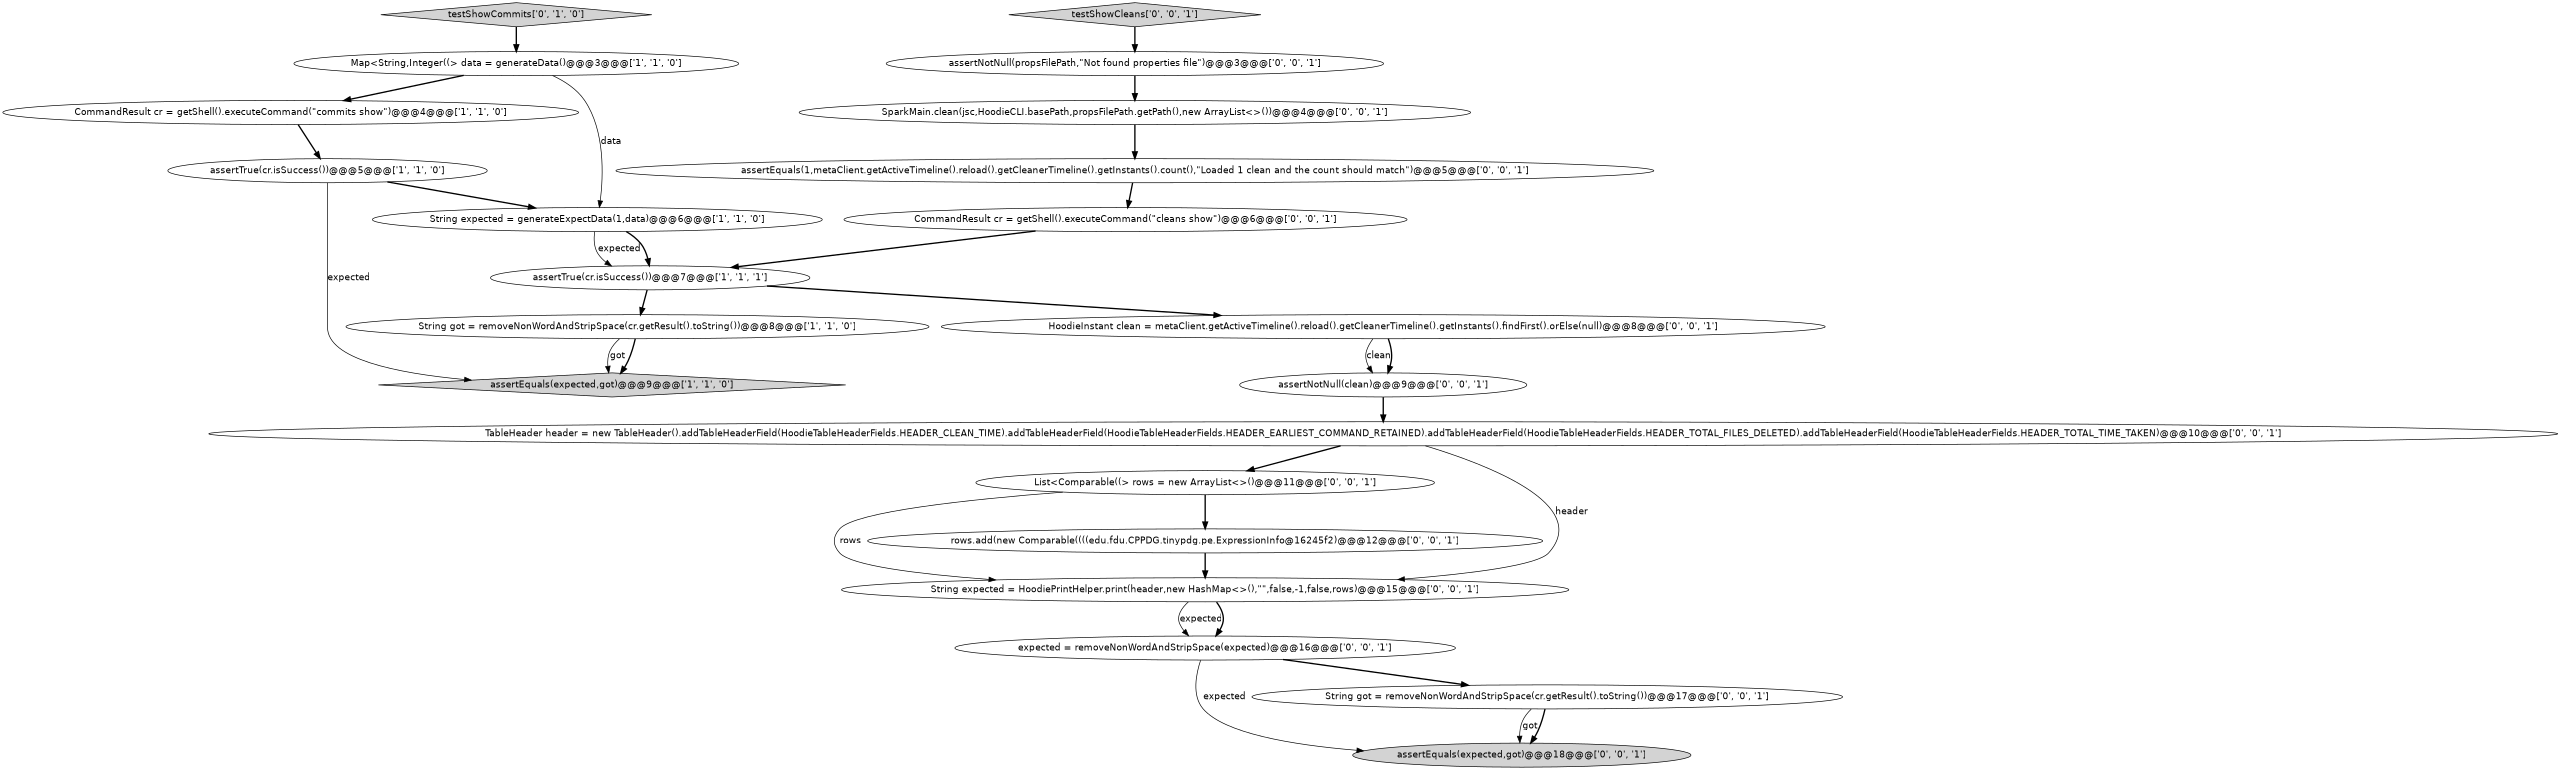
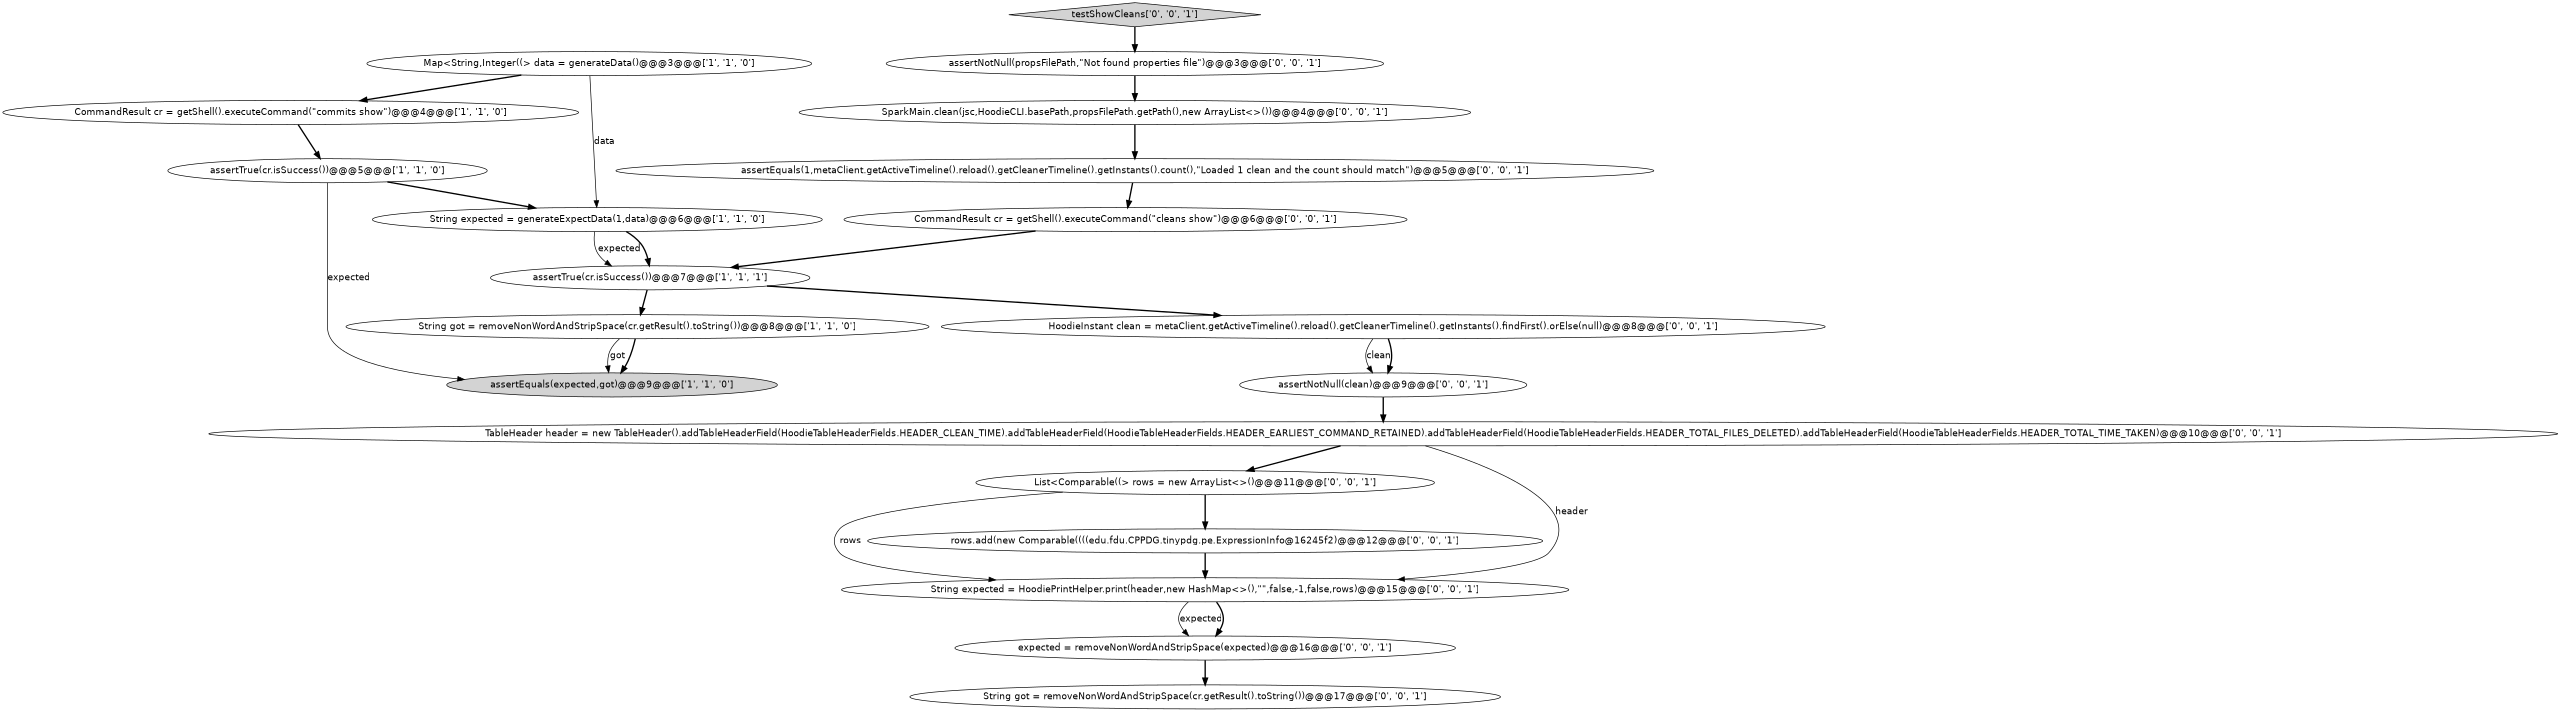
node "testShowCommits['0', '1', '0']": removed
node "assertEquals(expected,got)@@@9@@@['1', '1', '0']": shape diamond -> ellipse
node "assertEquals(expected,got)@@@18@@@['0', '0', '1']": removed
